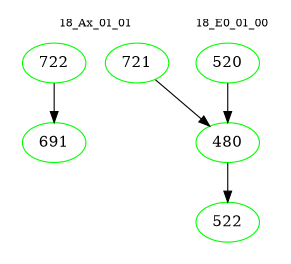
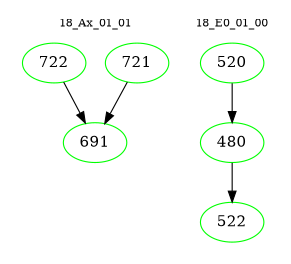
edge "721" -> "480": now "721" -> "691"
